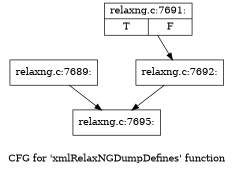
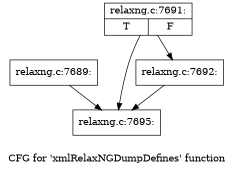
edge "relaxng.c:7691:" -> "relaxng.c:7695:": added
